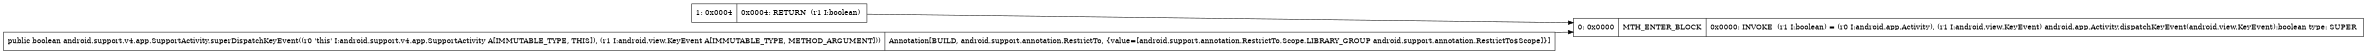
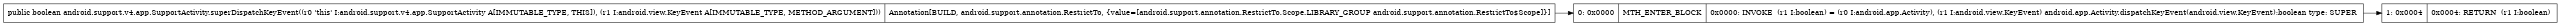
edge "1: 0x0004" -> "0: 0x0000": reversed
